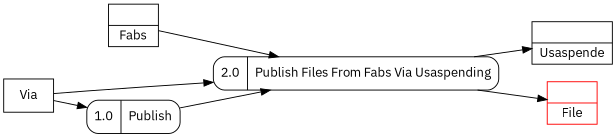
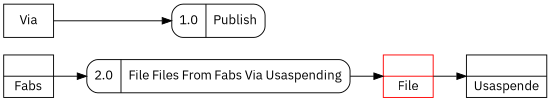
edge "2.0" -> "Usaspende": now "File" -> "Usaspende"
node "2.0": text "Publish Files From Fabs Via Usaspending" -> "File Files From Fabs Via Usaspending"
edge "Via" -> "2.0": removed
edge "1.0" -> "2.0": removed
